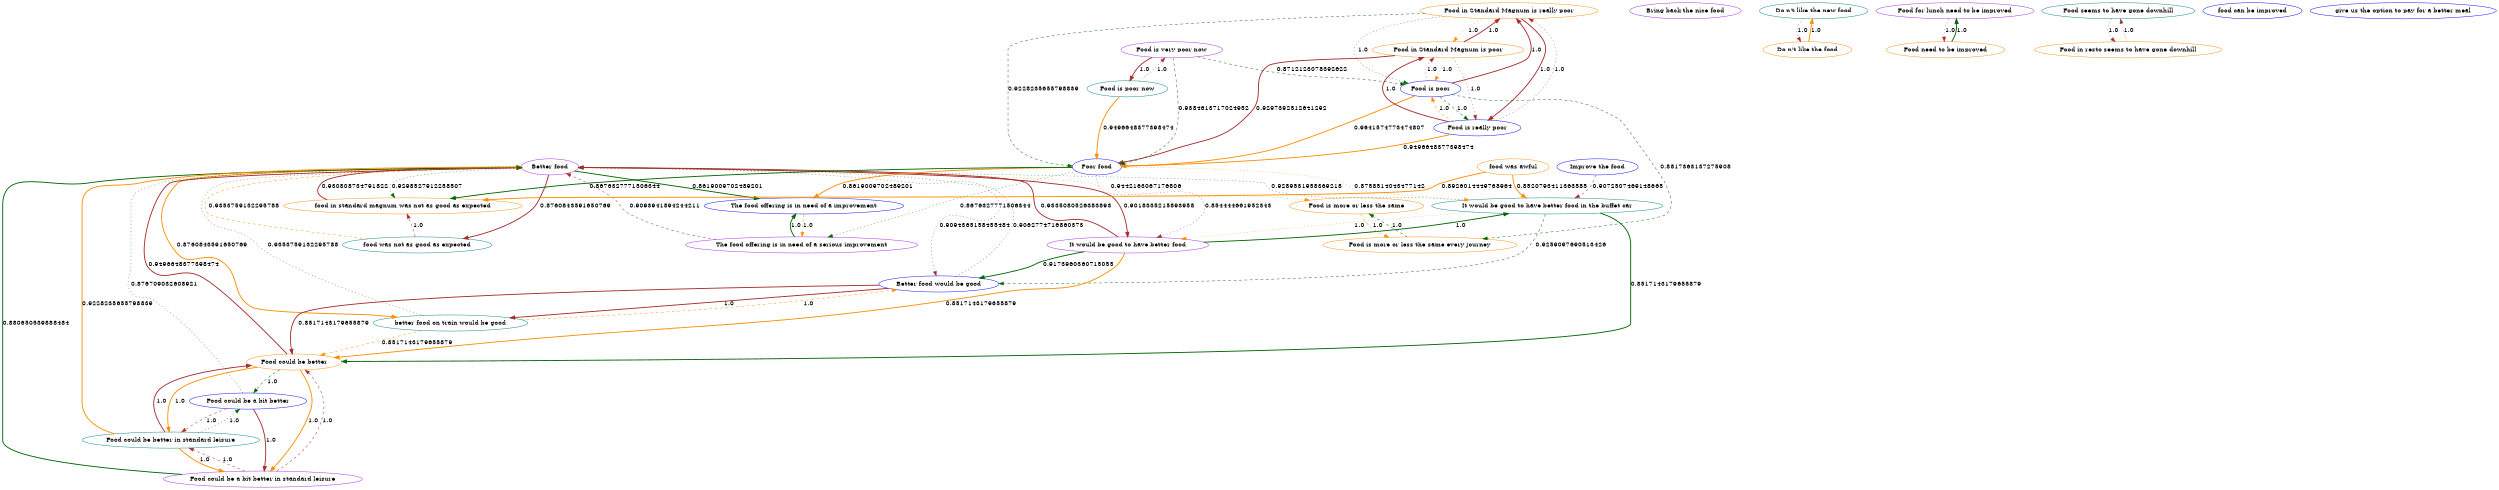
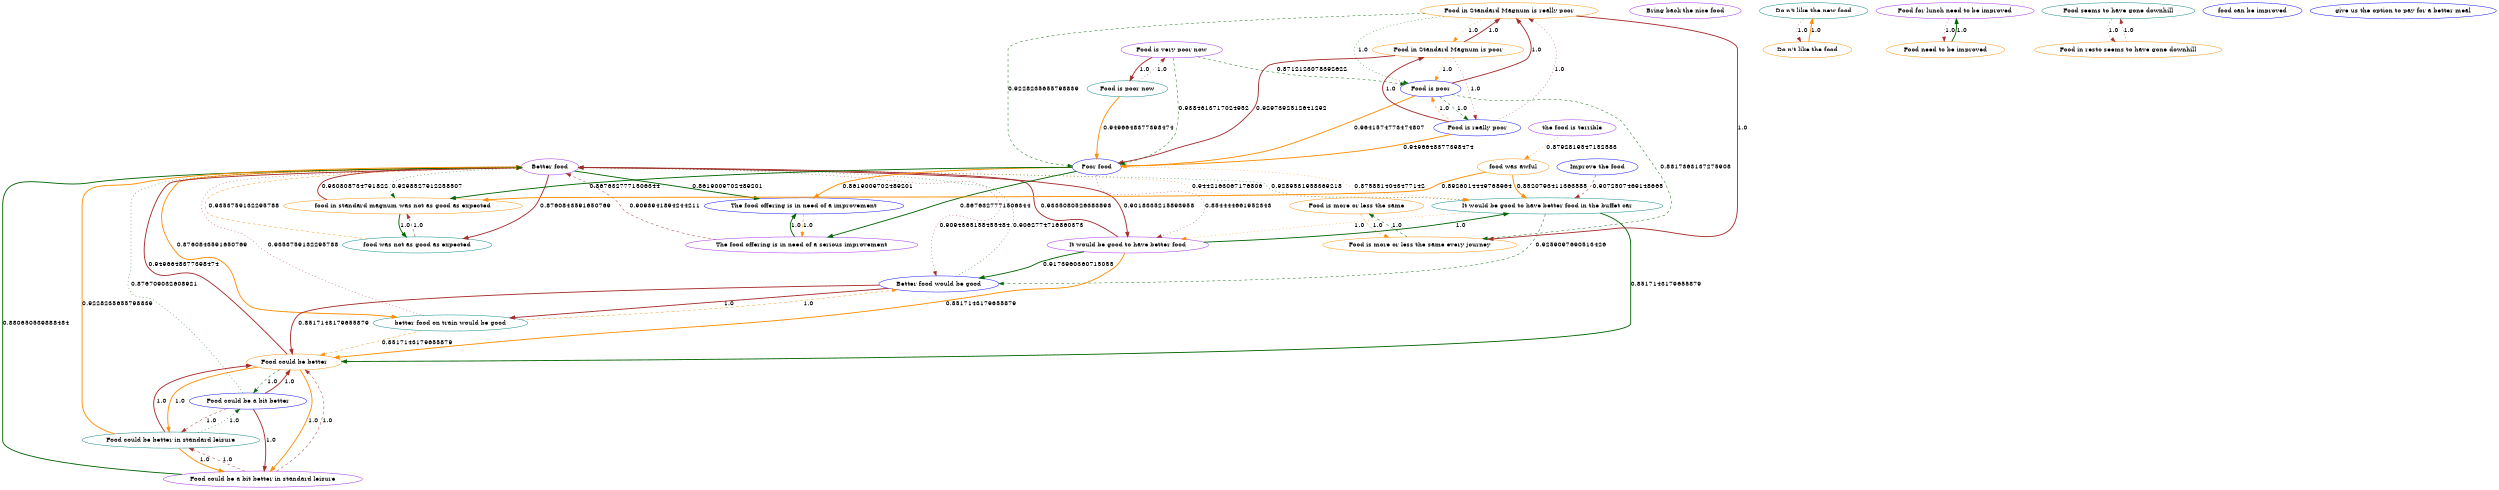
edge "Food is poor" -> "Food in Standard Magnum is poor": removed, label "1.0"
edge "Food in Standard Magnum is really poor" -> "Food is really poor": now "Food in Standard Magnum is really poor" -> "Food is more or less the same every journey"
node "the food is terrible": added
edge "Better food" -> "Food is more or less the same": now "Better food" -> "It would be good to have better food in the buffet car"
edge "Poor food" -> "The food offering is in need of a serious improvement": style dotted -> bold
edge "food in standard magnum was not as good as expected" -> "food was not as good as expected": added, label "1.0"
edge "Food could be a bit better" -> "Food could be better": added, label "1.0"
